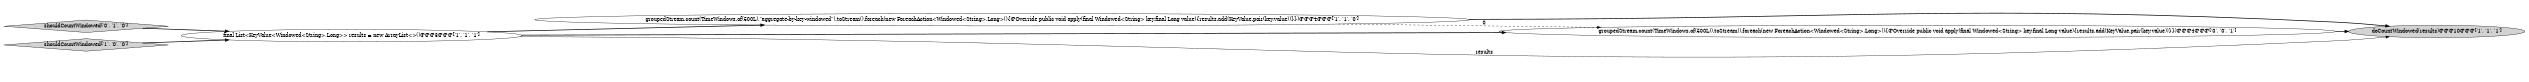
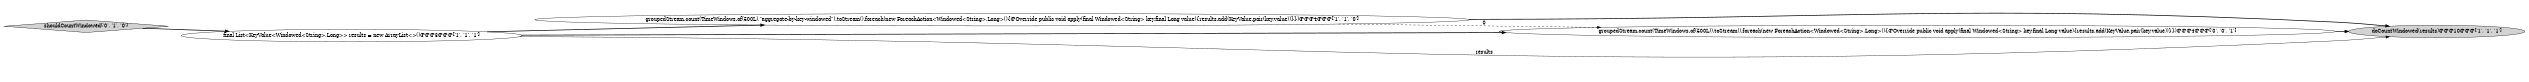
node "shouldCountWindowed['1', '0', '0']": removed
